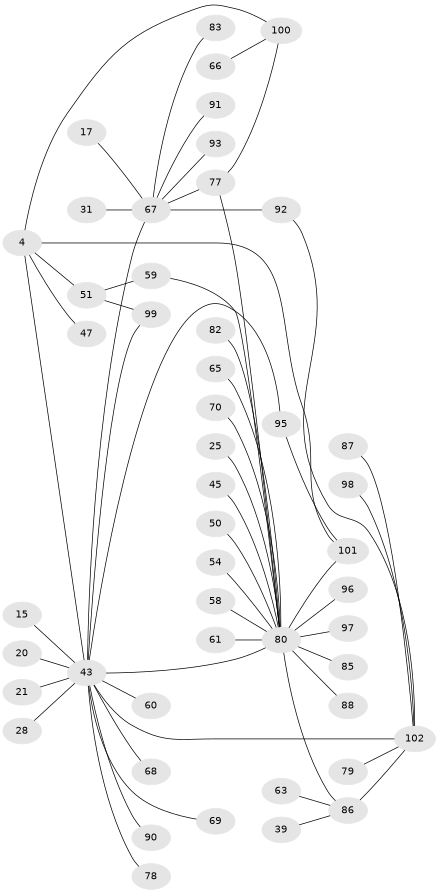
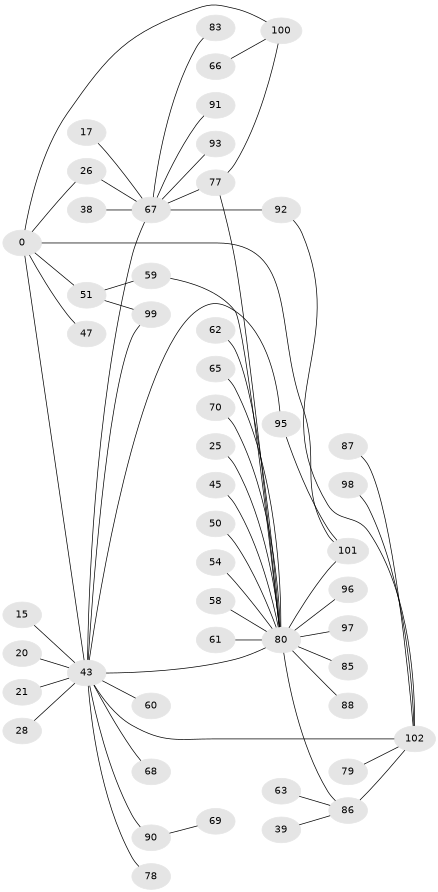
node "26": added
node "31": label "31" -> "38"
node "4": label "4" -> "0"
node "82": label "82" -> "62"
edge "43" -- "69": now "90" -- "69"
